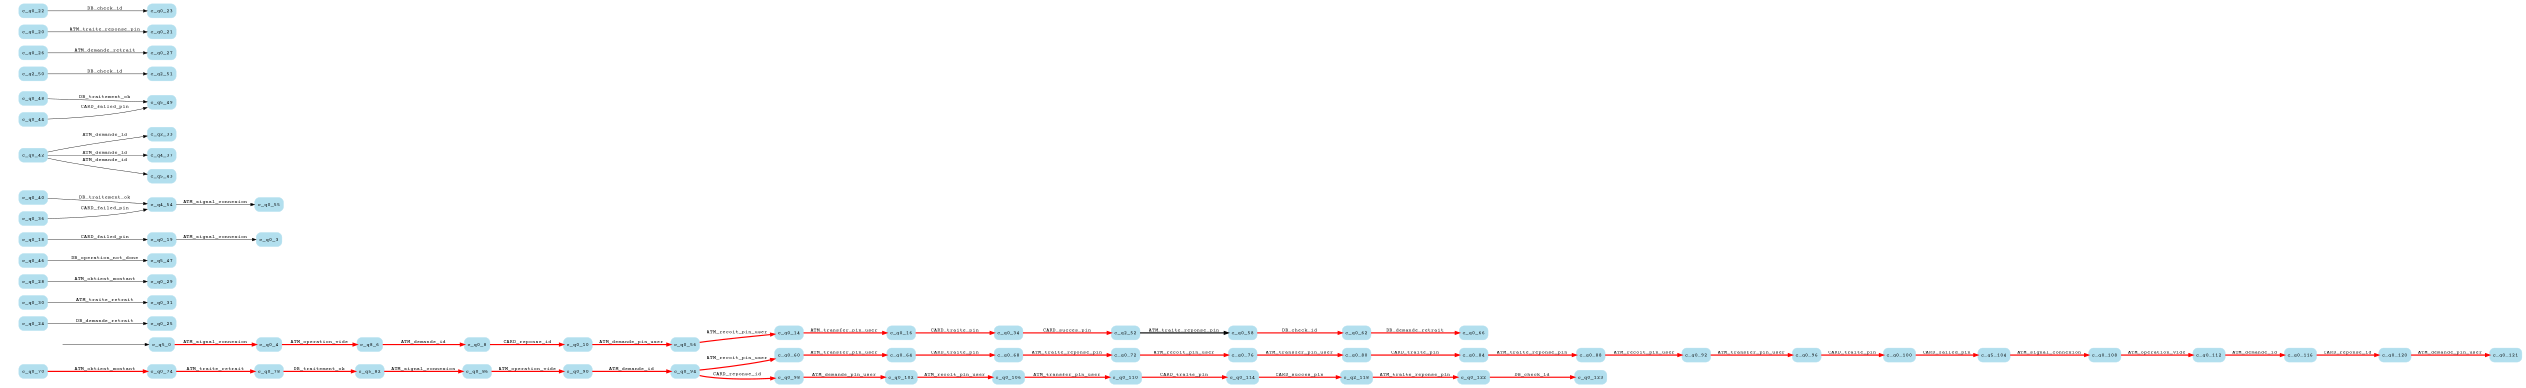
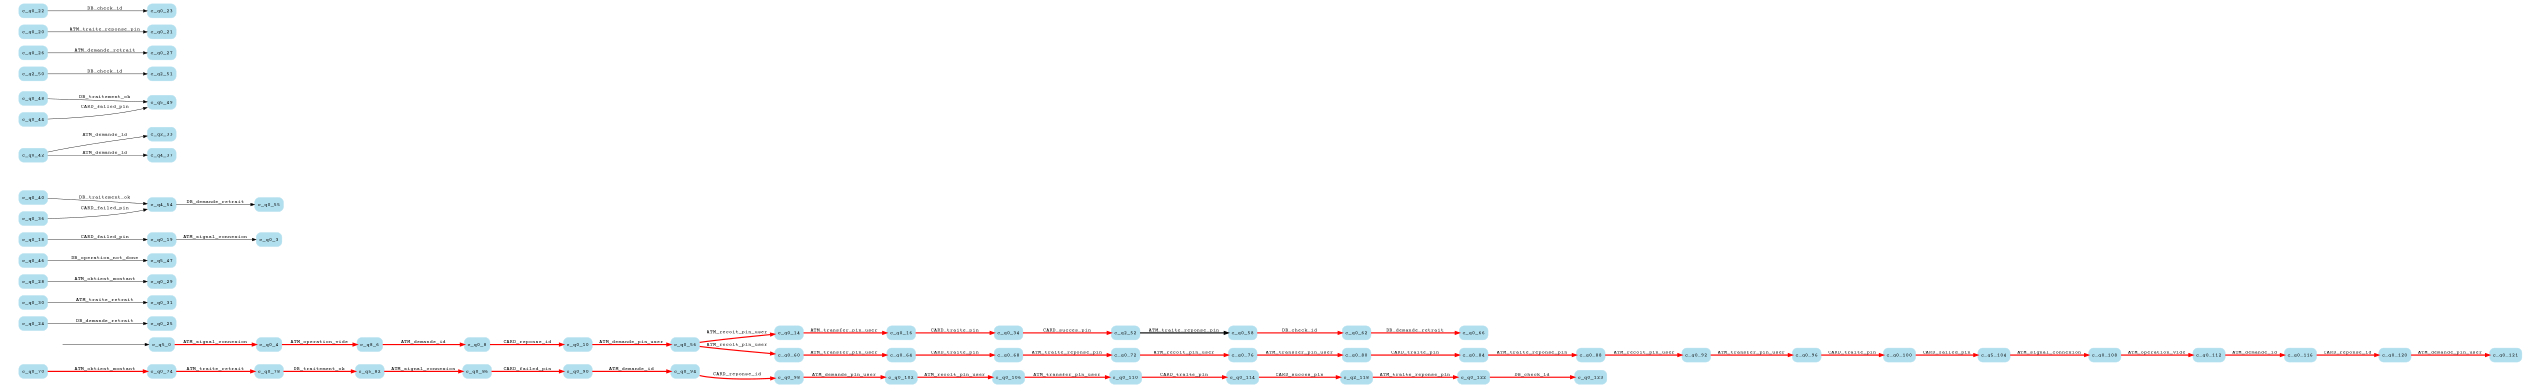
node "c_q5_43": removed
edge "c_q4_54" -> "c_q0_55": label "ATM_signal_connexion" -> "DB_demande_retrait"
edge "c_q0_94" -> "c_q0_60": now "c_q0_56" -> "c_q0_60"
edge "c_q0_86" -> "c_q0_90": label "ATM_operation_vide" -> "CARD_failed_pin"
